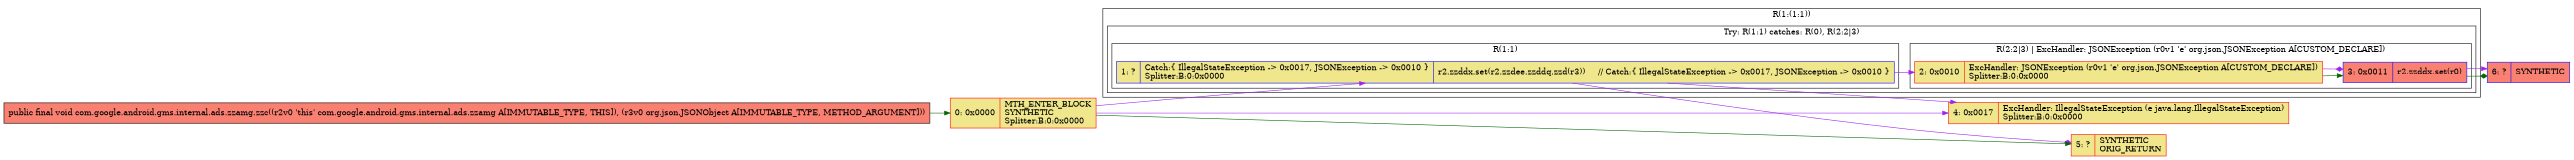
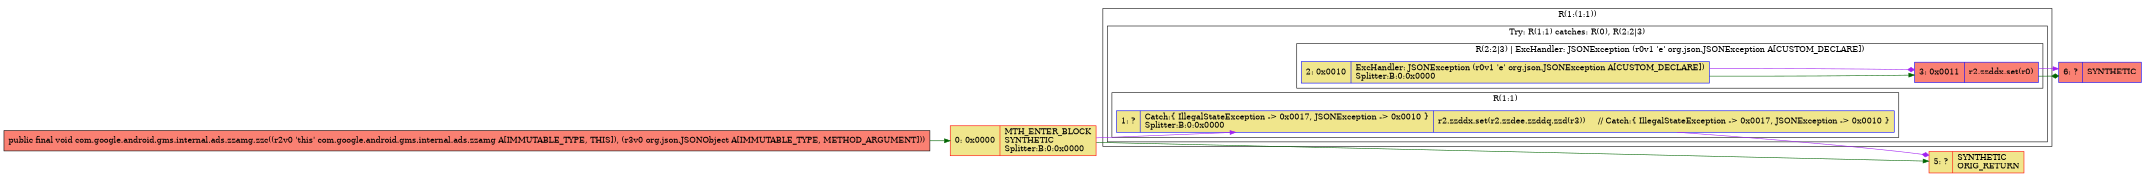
edge "1: ?" -> "2: 0x0010": removed
node "2: 0x0010": color red -> blue
node "4: 0x0017": removed
